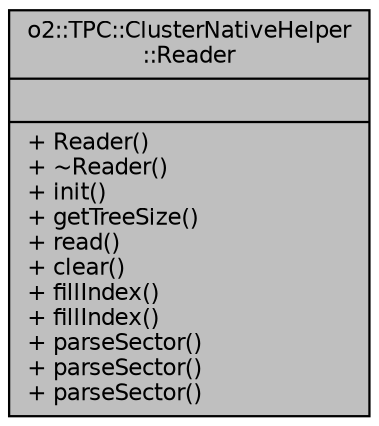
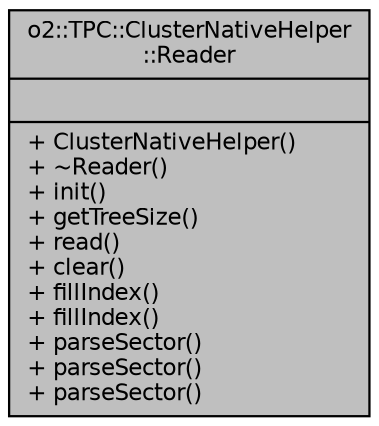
node "o2::TPC::ClusterNativeHelper": text "+ Reader()" -> "+ ClusterNativeHelper()"
